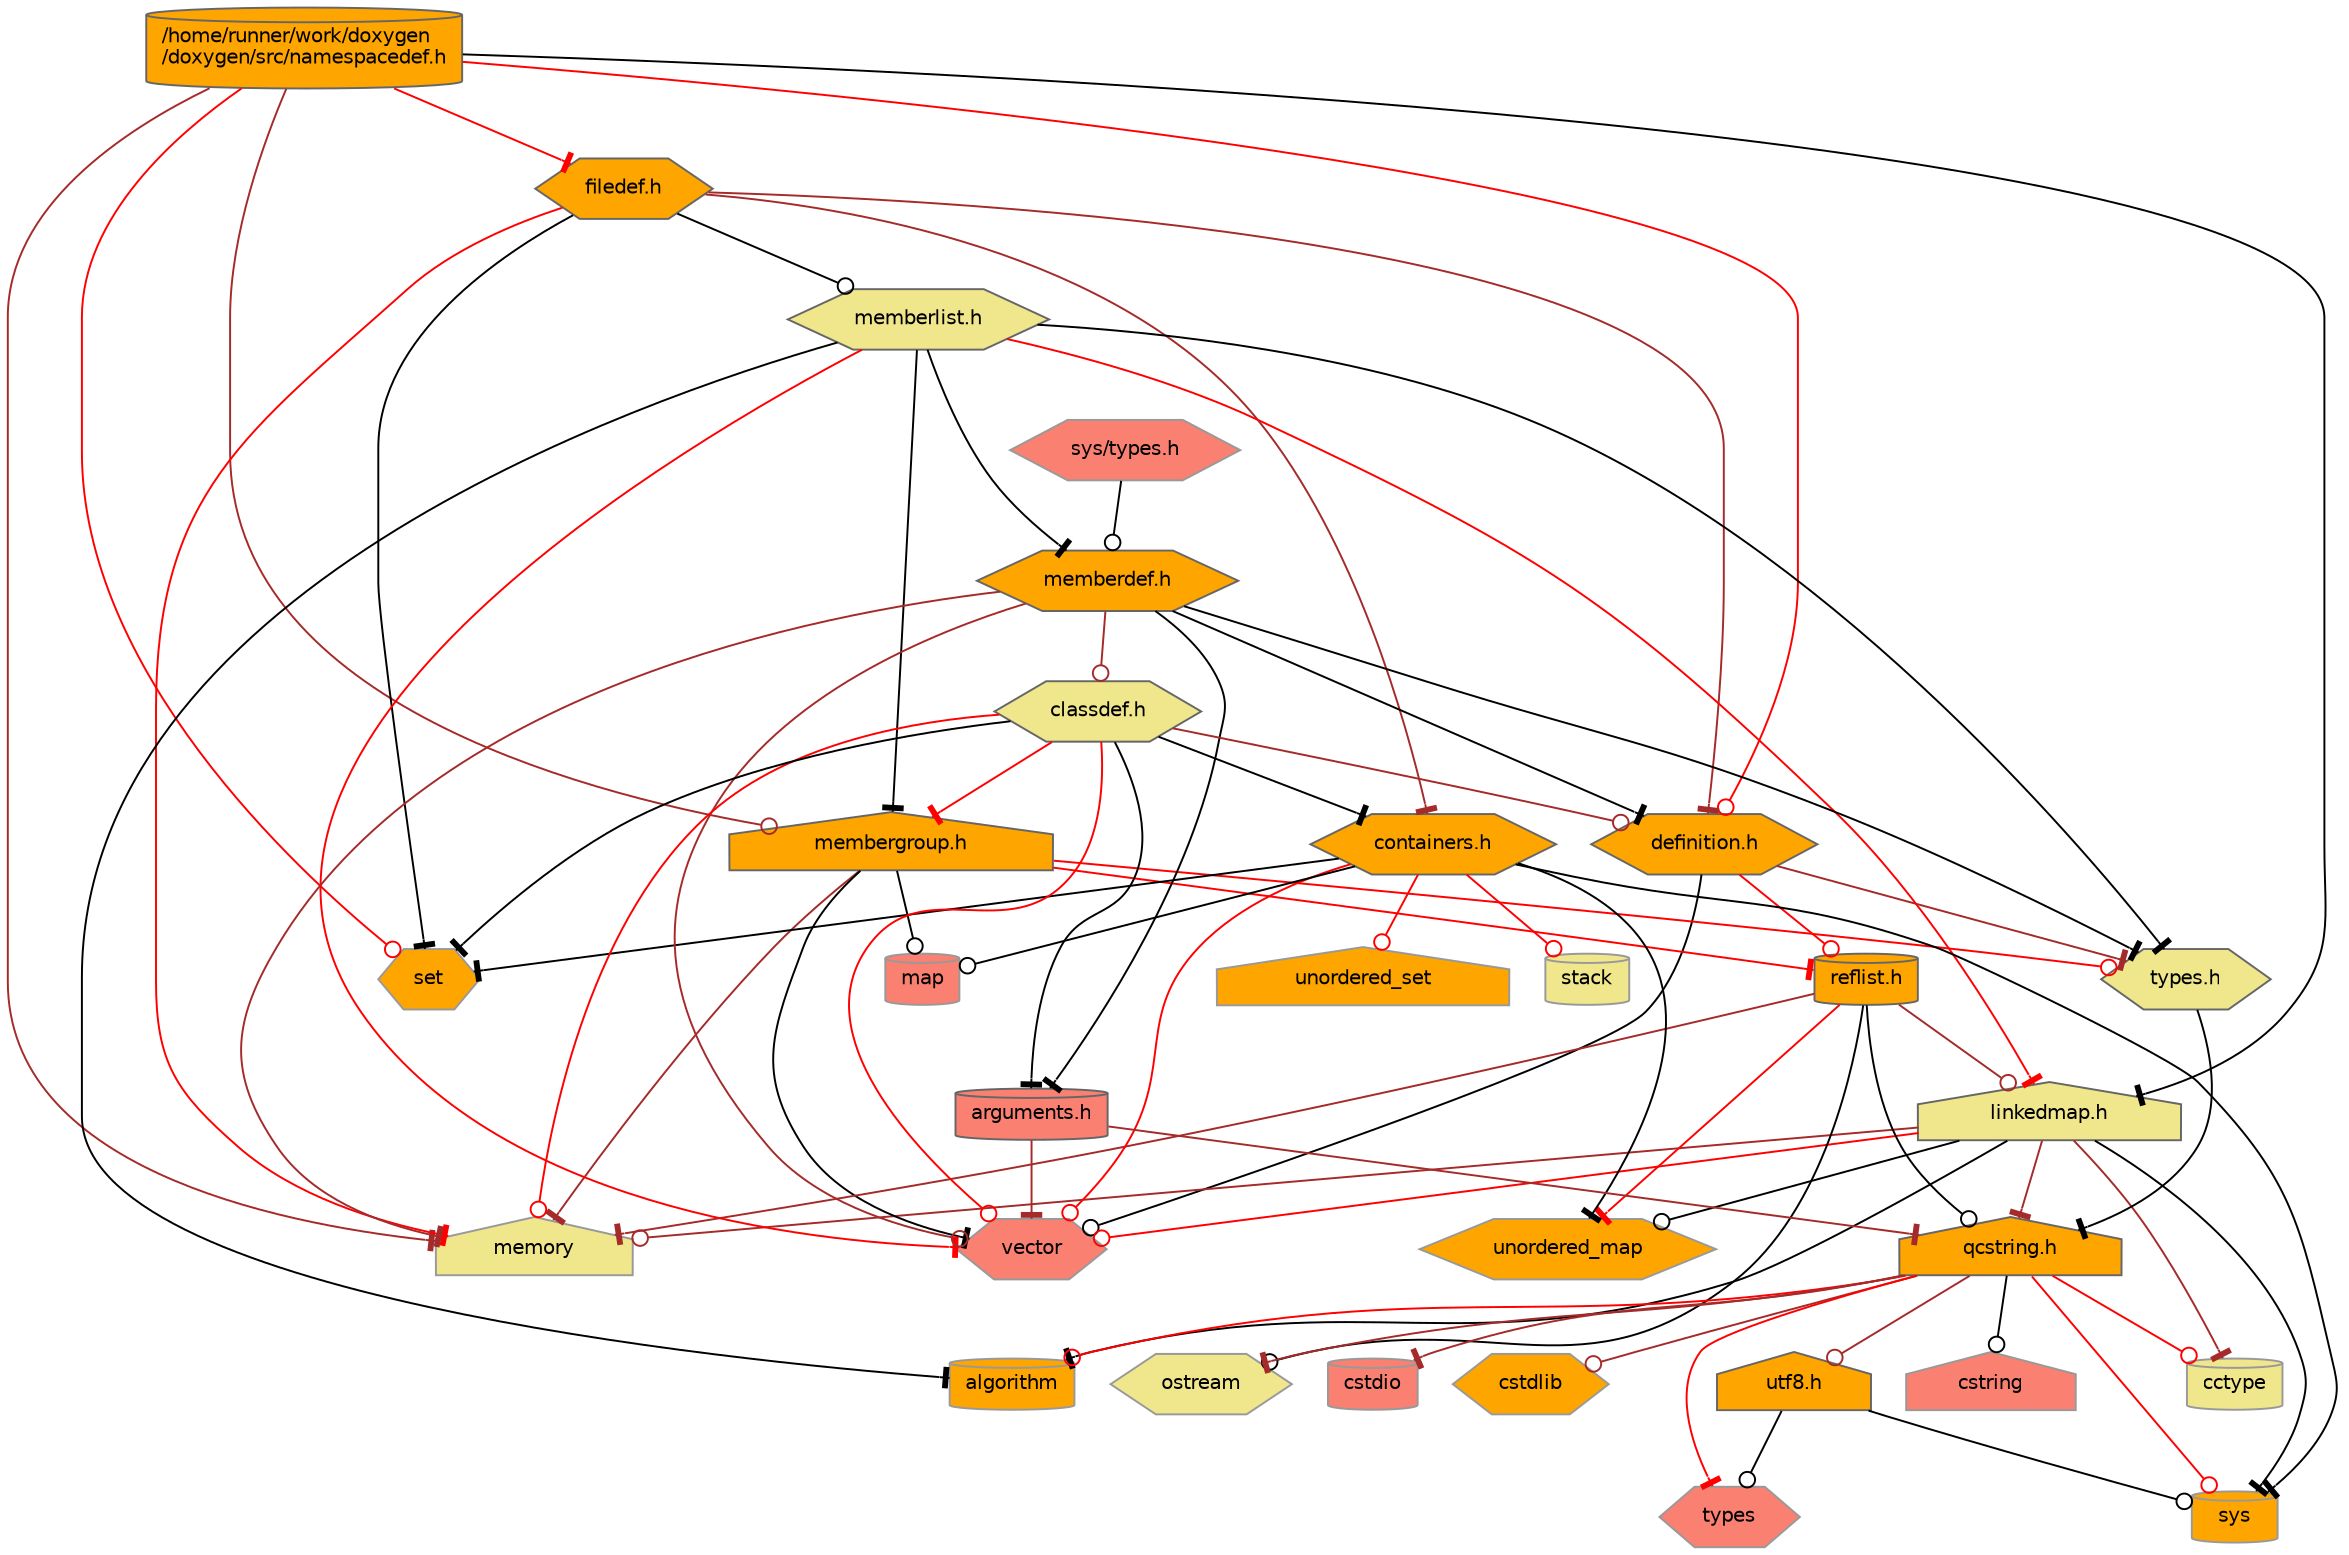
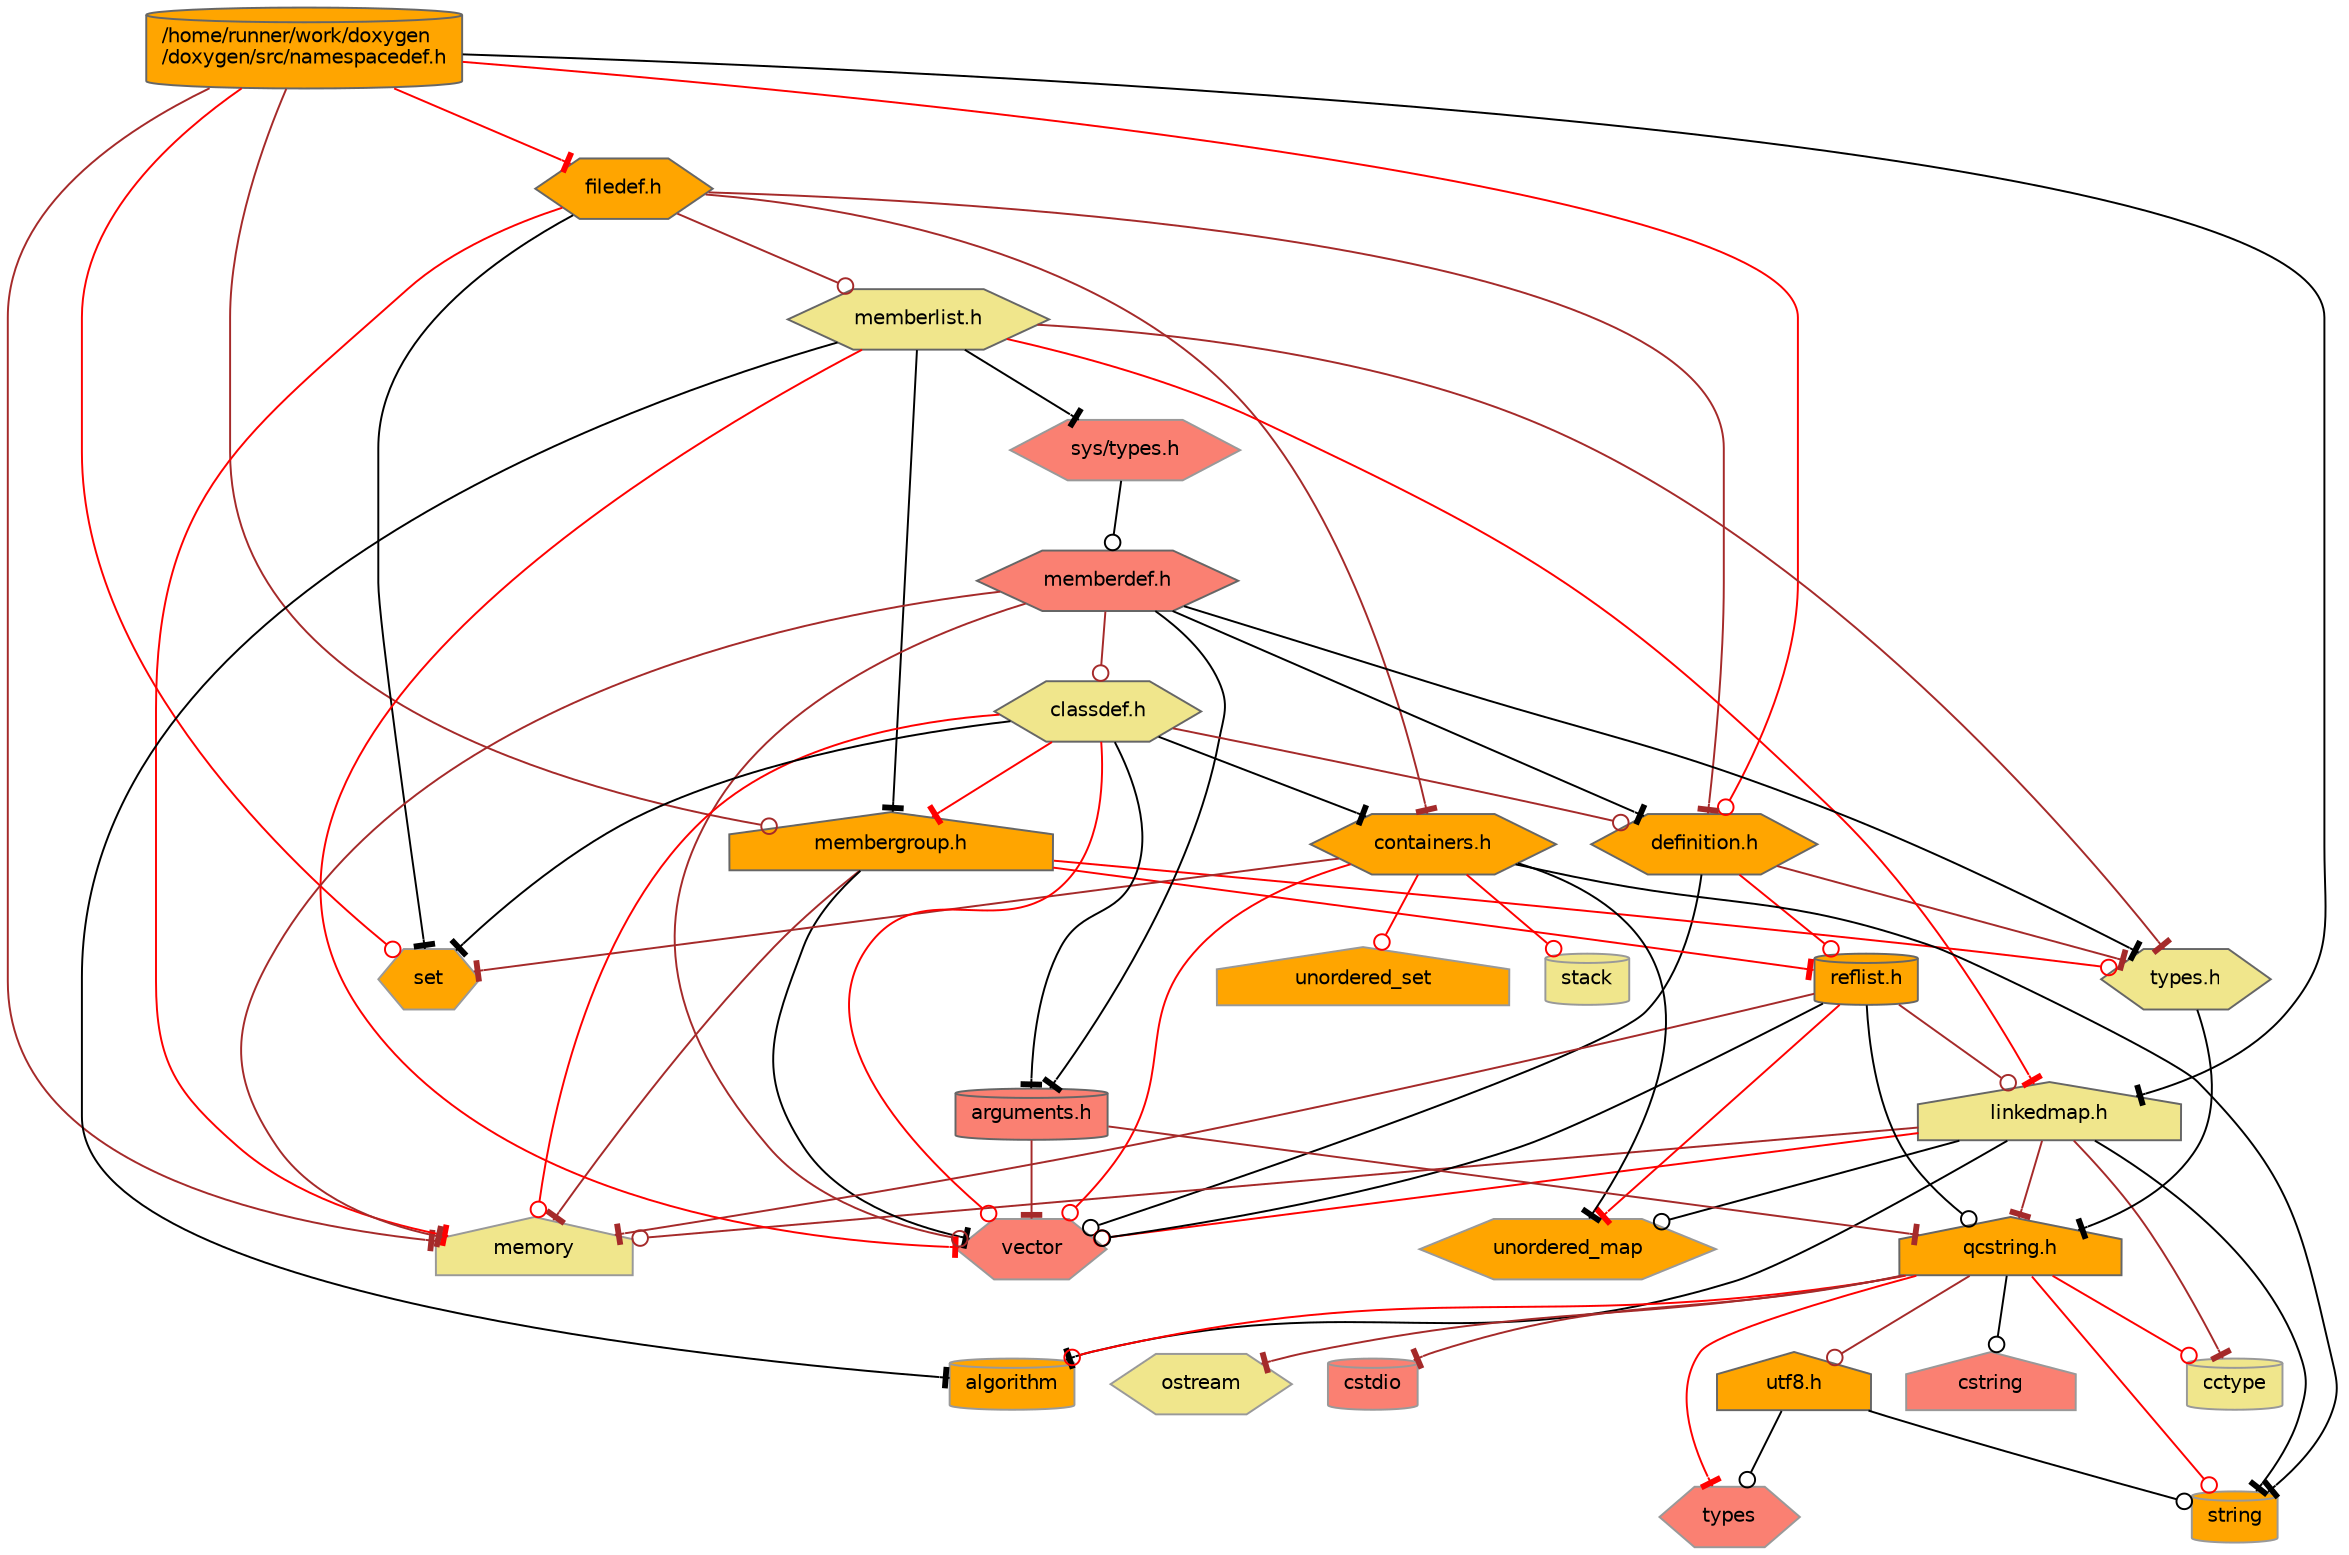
edge "filedef.h" -> "memberlist.h": color black -> brown
edge "memberlist.h" -> "memberdef.h": now "memberlist.h" -> "sys/types.h"
edge "memberlist.h" -> "types.h": color black -> brown
node "memberdef.h": fillcolor orange -> salmon
edge "containers.h" -> "set": color black -> brown
node "map": removed
edge "reflist.h" -> "ostream": now "reflist.h" -> "vector"
node "cstdlib": removed
node "sys": label "sys" -> "string"
